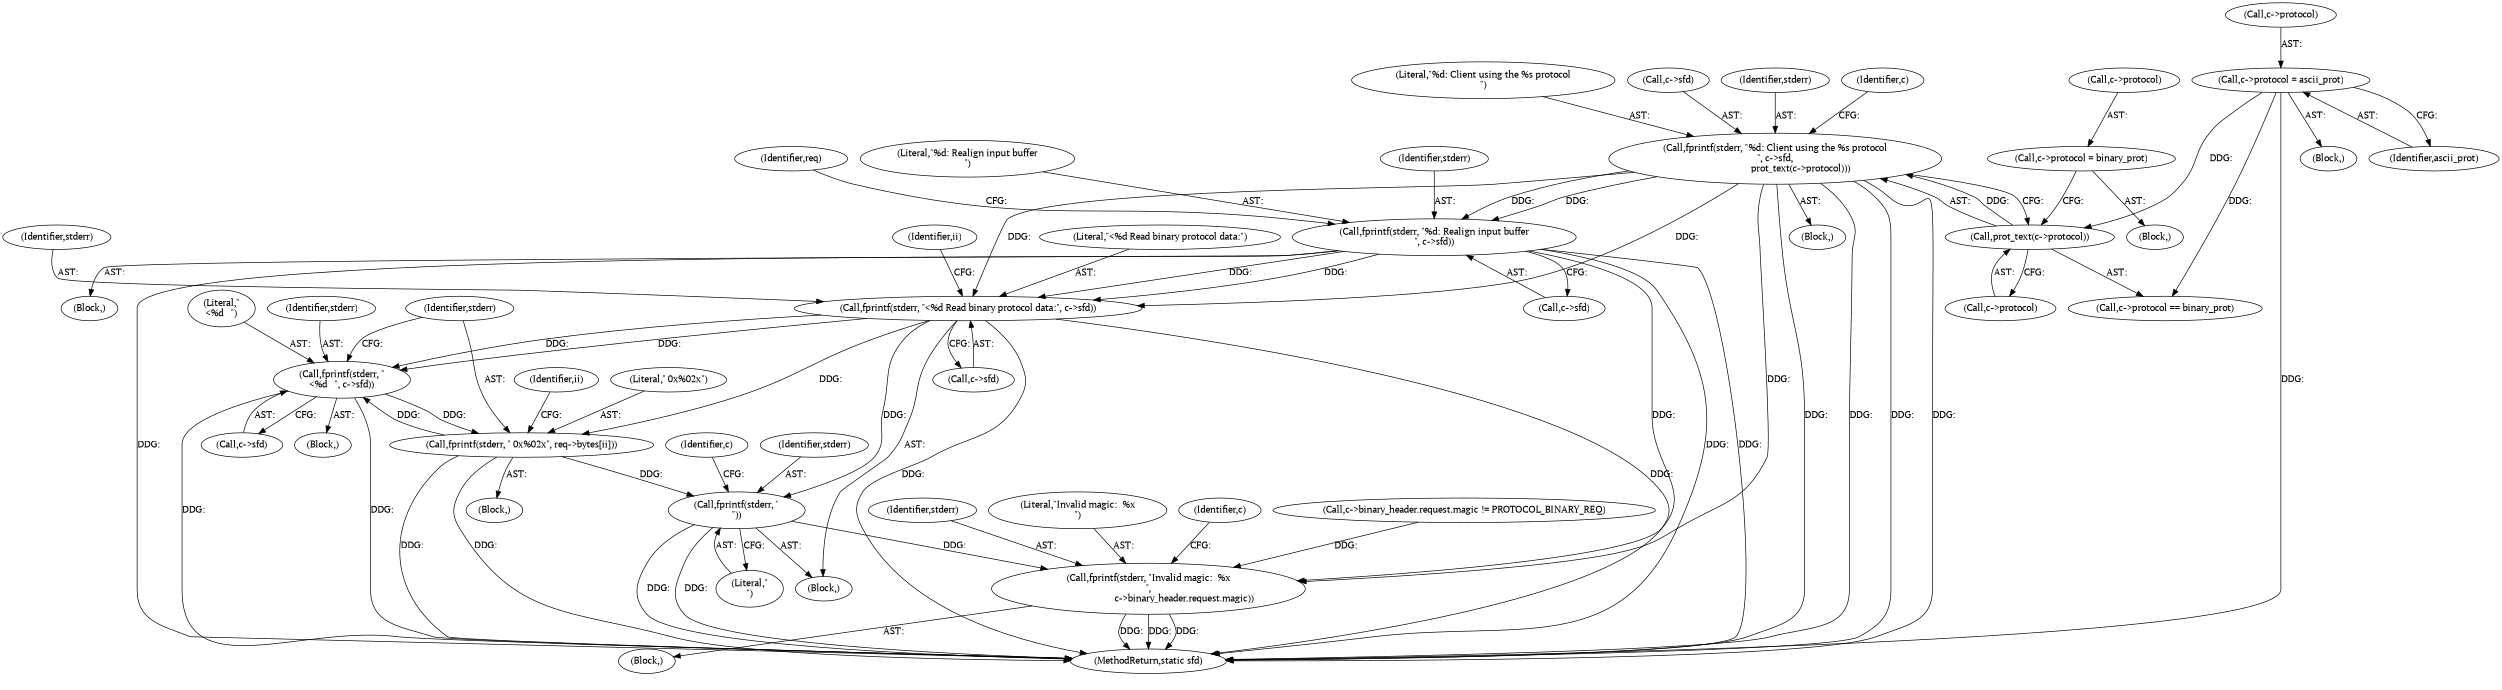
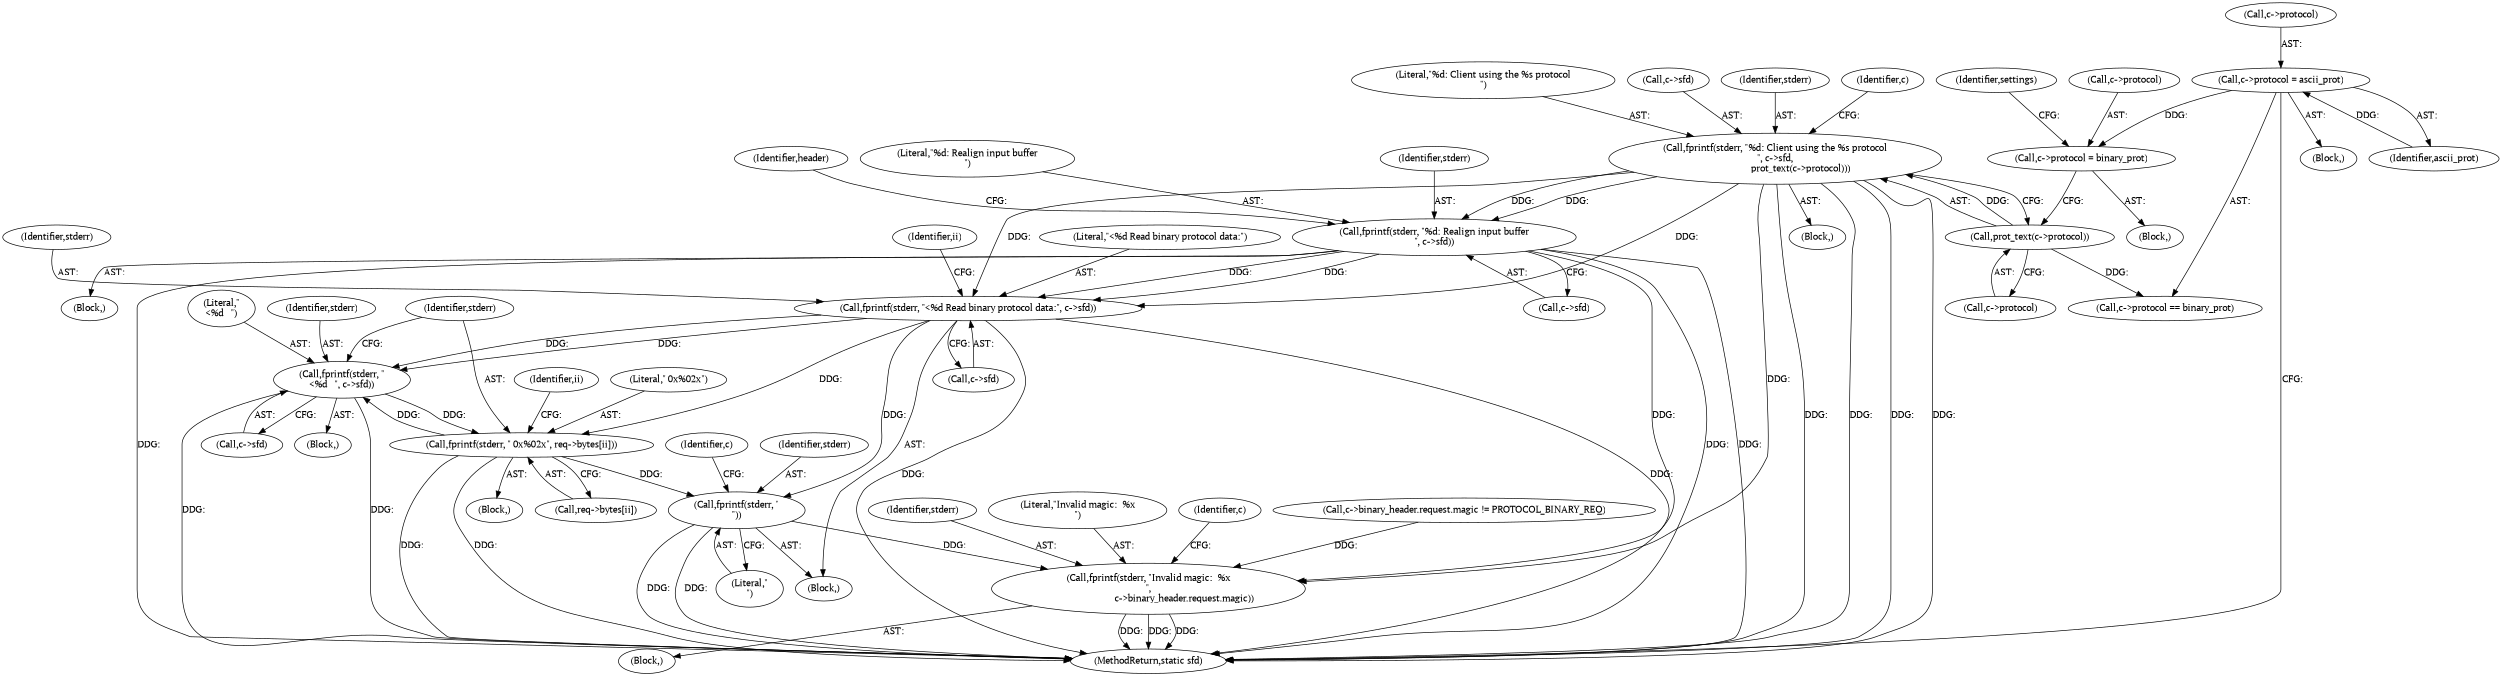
node "(Identifier,settings)": added
edge "(Identifier,ascii_prot)" -> "(Call,c->protocol = ascii_prot)": label "AST: " -> "DDG: "
edge "(Call,c->protocol = ascii_prot)" -> "(Identifier,ascii_prot)": label "CFG: " -> "AST: "
node "(Identifier,req)": label "(Identifier,req)" -> "(Identifier,header)"
edge "(Call,c->protocol = ascii_prot)" -> "(Call,prot_text(c->protocol))": now "(Call,c->protocol = ascii_prot)" -> "(Call,c->protocol = binary_prot)"
edge "(Call,c->protocol = ascii_prot)" -> "(Call,c->protocol == binary_prot)": label "DDG: " -> "AST: "
edge "(Call,prot_text(c->protocol))" -> "(Call,c->protocol == binary_prot)": label "AST: " -> "DDG: "
edge "(Call,c->protocol = ascii_prot)" -> "(MethodReturn,static sfd)": label "DDG: " -> "CFG: "
node "(Call,req->bytes[ii])": added
